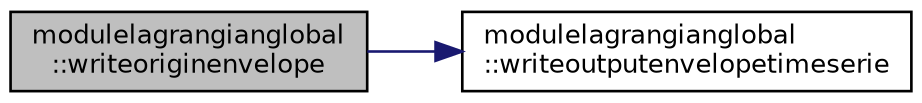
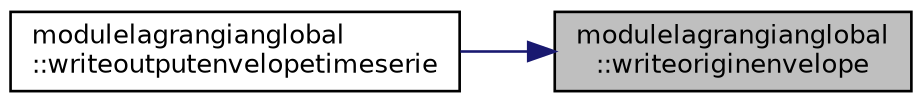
edge "modulelagrangianglobal ::writeoriginenvelope" -> "modulelagrangianglobal ::writeoutputenvelopetimeserie": reversed
